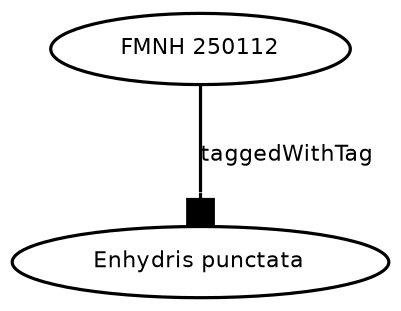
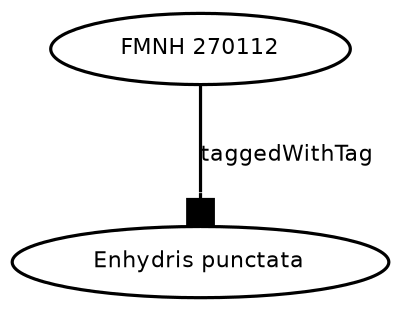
node "FMNH 250112": label "FMNH 250112" -> "FMNH 270112"
